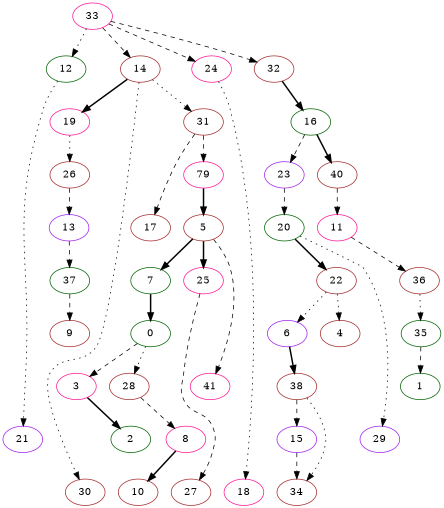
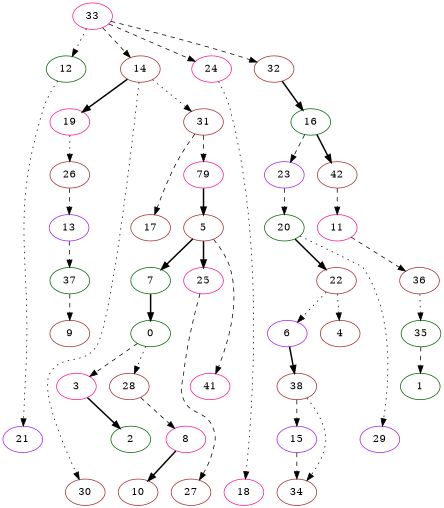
node "40": label "40" -> "42"
